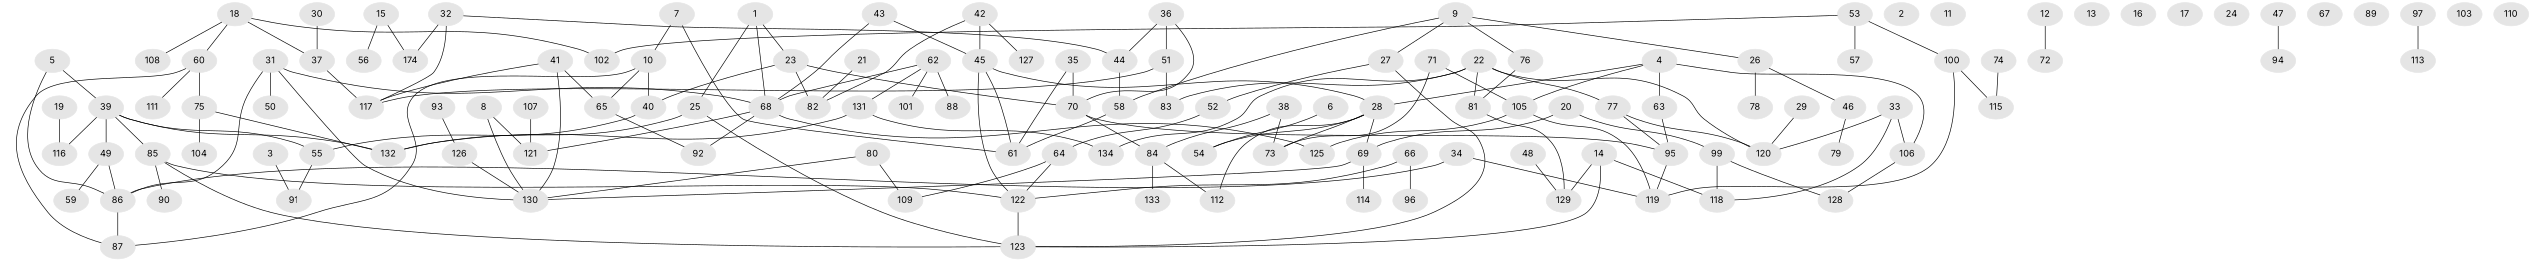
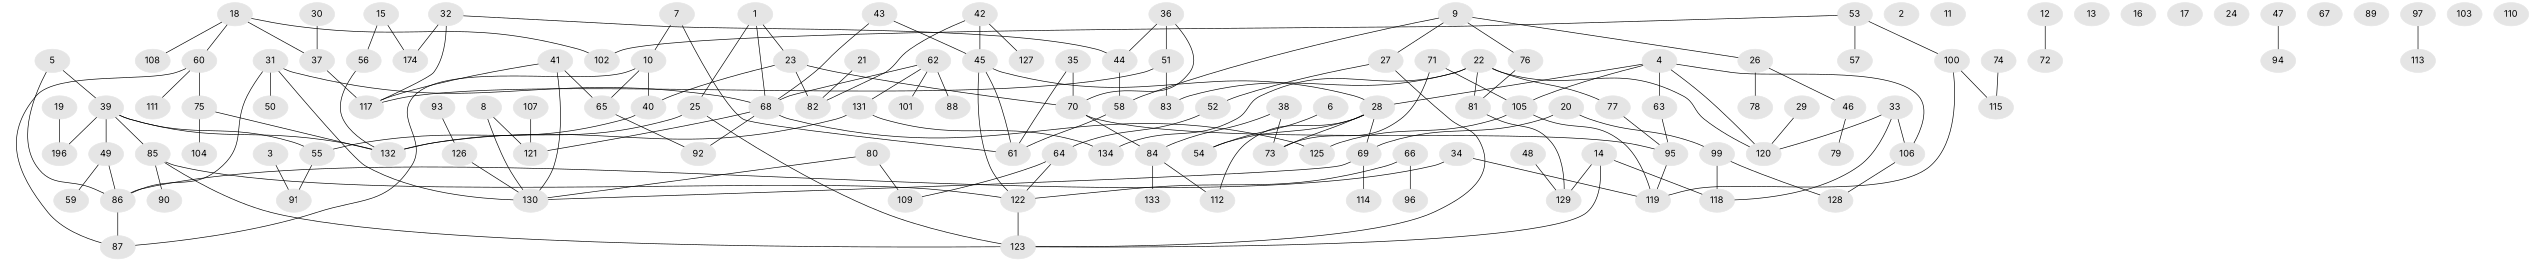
edge "56" -- "132": added
edge "77" -- "120": now "4" -- "120"
node "116": label "116" -> "196"
